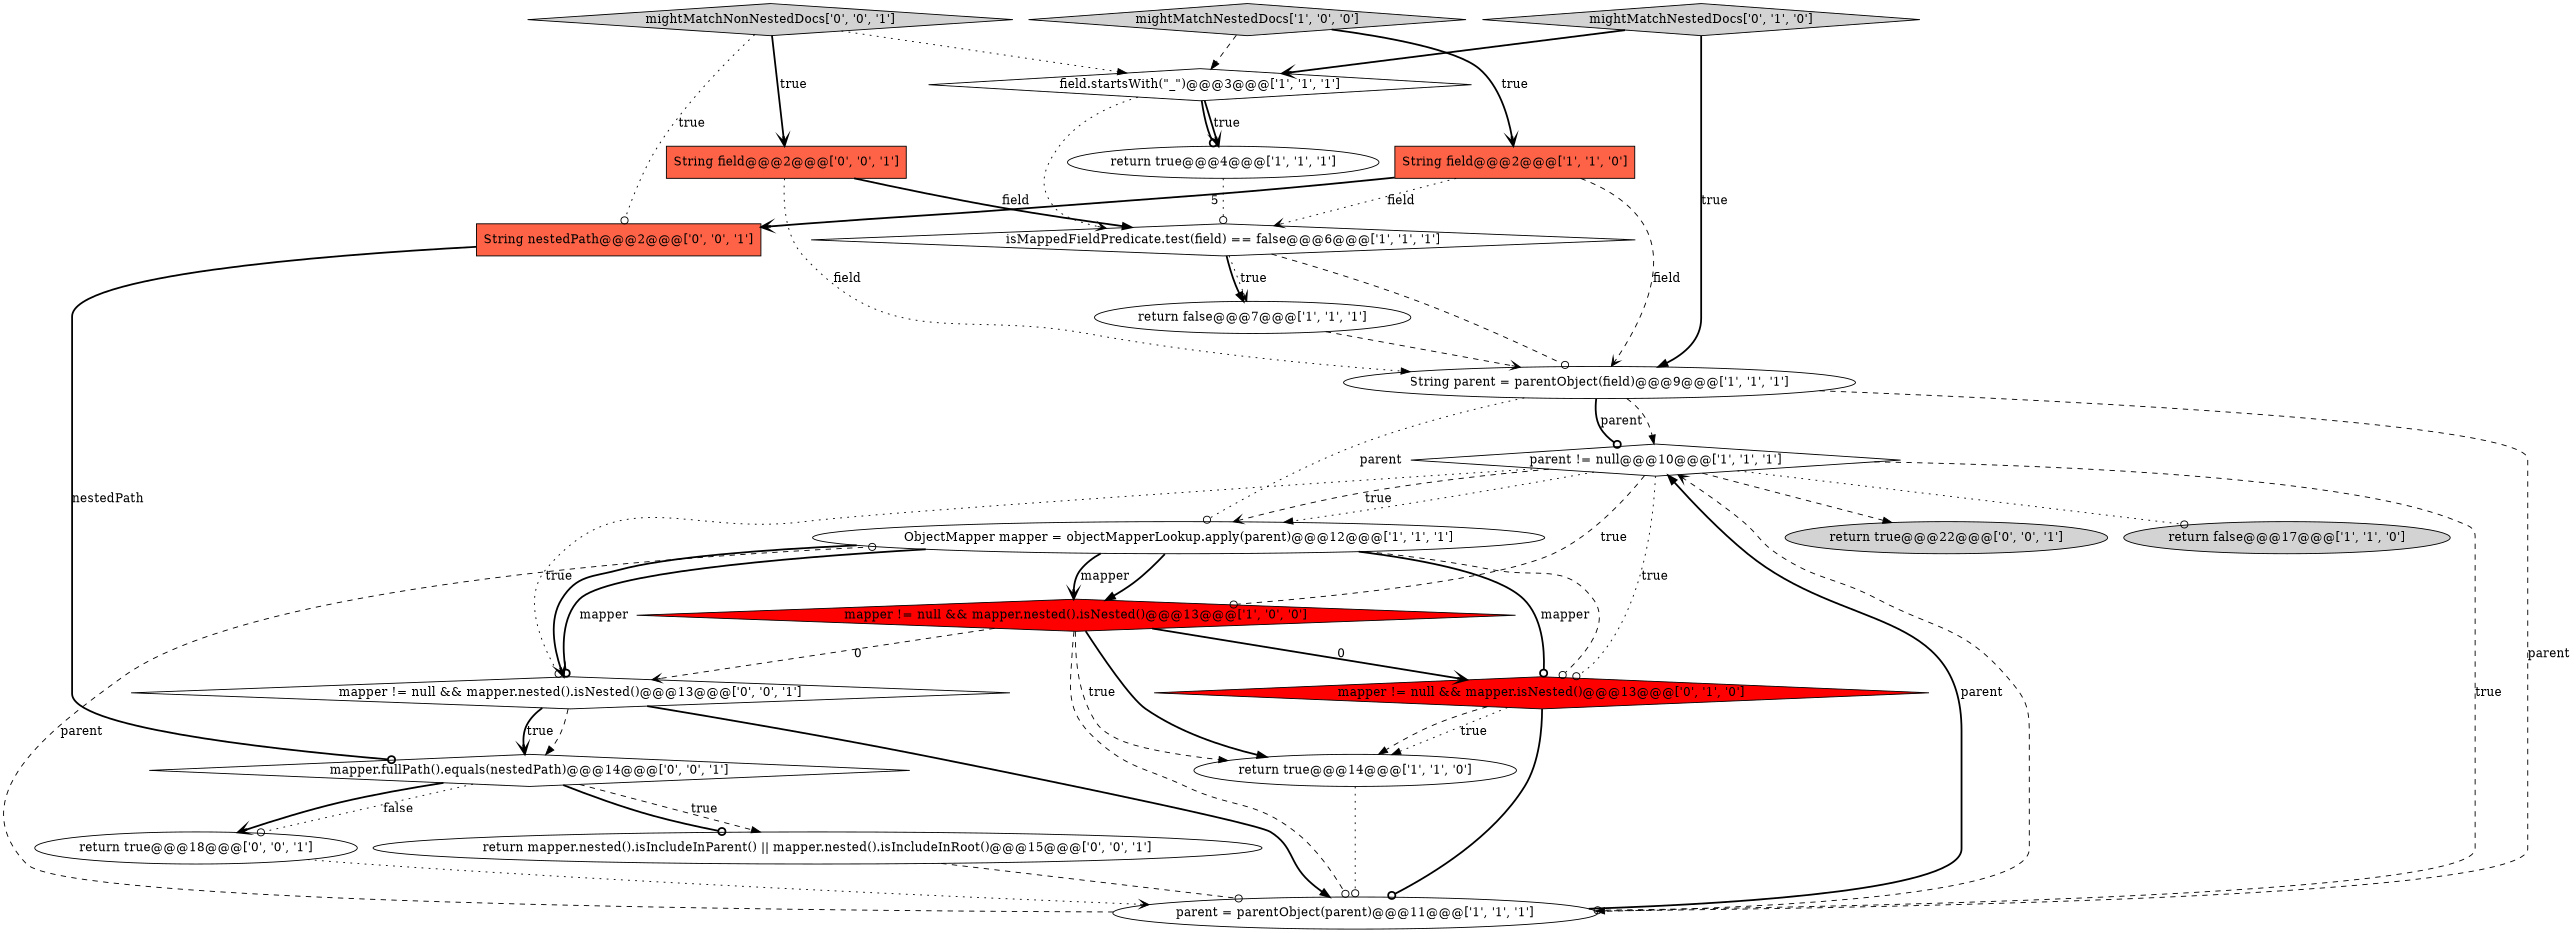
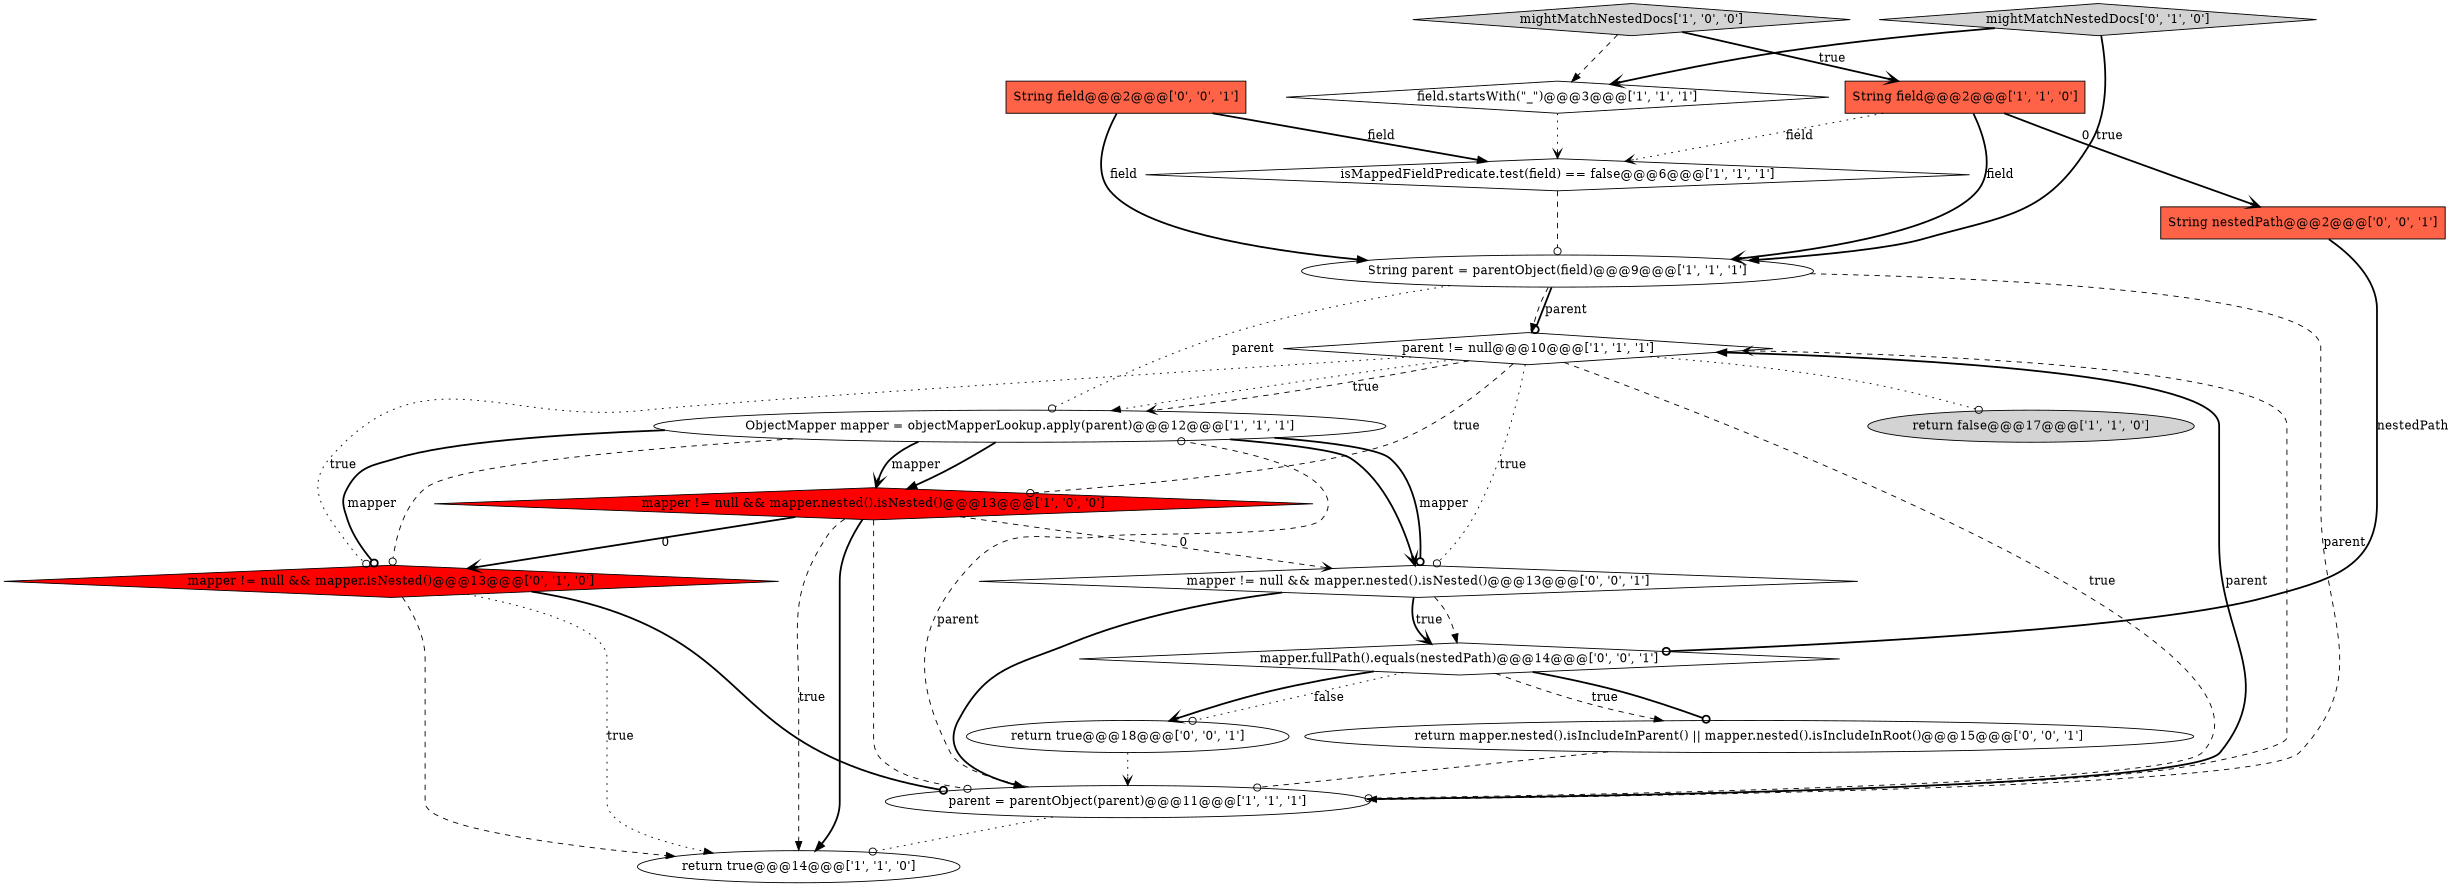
node "mightMatchNonNestedDocs['0', '0', '1']": removed
node "return true@@@4@@@['1', '1', '1']": removed
edge "String field@@@2@@@['1', '1', '0']" -> "String nestedPath@@@2@@@['0', '0', '1']": label "5" -> "0"
edge "String field@@@2@@@['1', '1', '0']" -> "String parent = parentObject(field)@@@9@@@['1', '1', '1']": style dashed -> bold
node "return false@@@7@@@['1', '1', '1']": removed
edge "String field@@@2@@@['0', '0', '1']" -> "String parent = parentObject(field)@@@9@@@['1', '1', '1']": style dotted -> bold
node "return true@@@22@@@['0', '0', '1']": removed
edge "return true@@@14@@@['1', '1', '0']" -> "parent = parentObject(parent)@@@11@@@['1', '1', '1']": reversed
